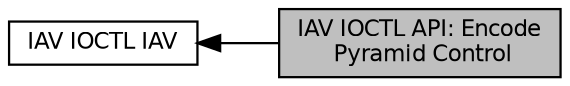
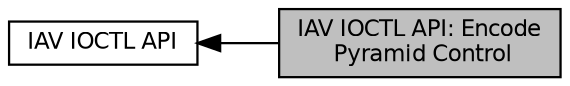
node "IAV IOCTL IAV": label "IAV IOCTL IAV" -> "IAV IOCTL API"
